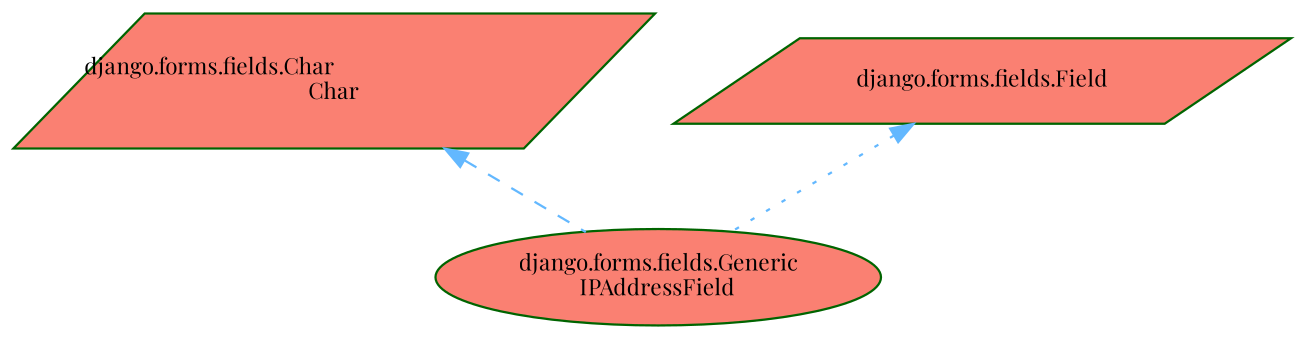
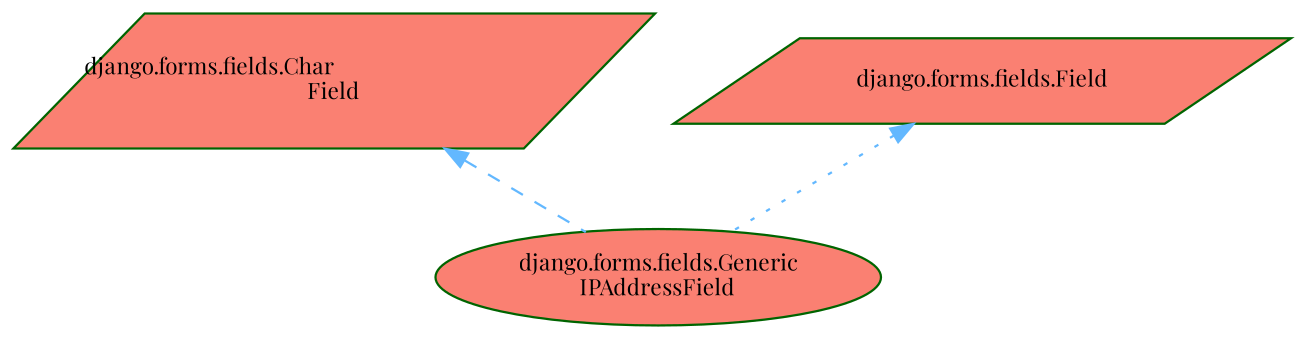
node "django.forms.fields.Char Char": label "django.forms.fields.Char Char" -> "django.forms.fields.Char Field"
